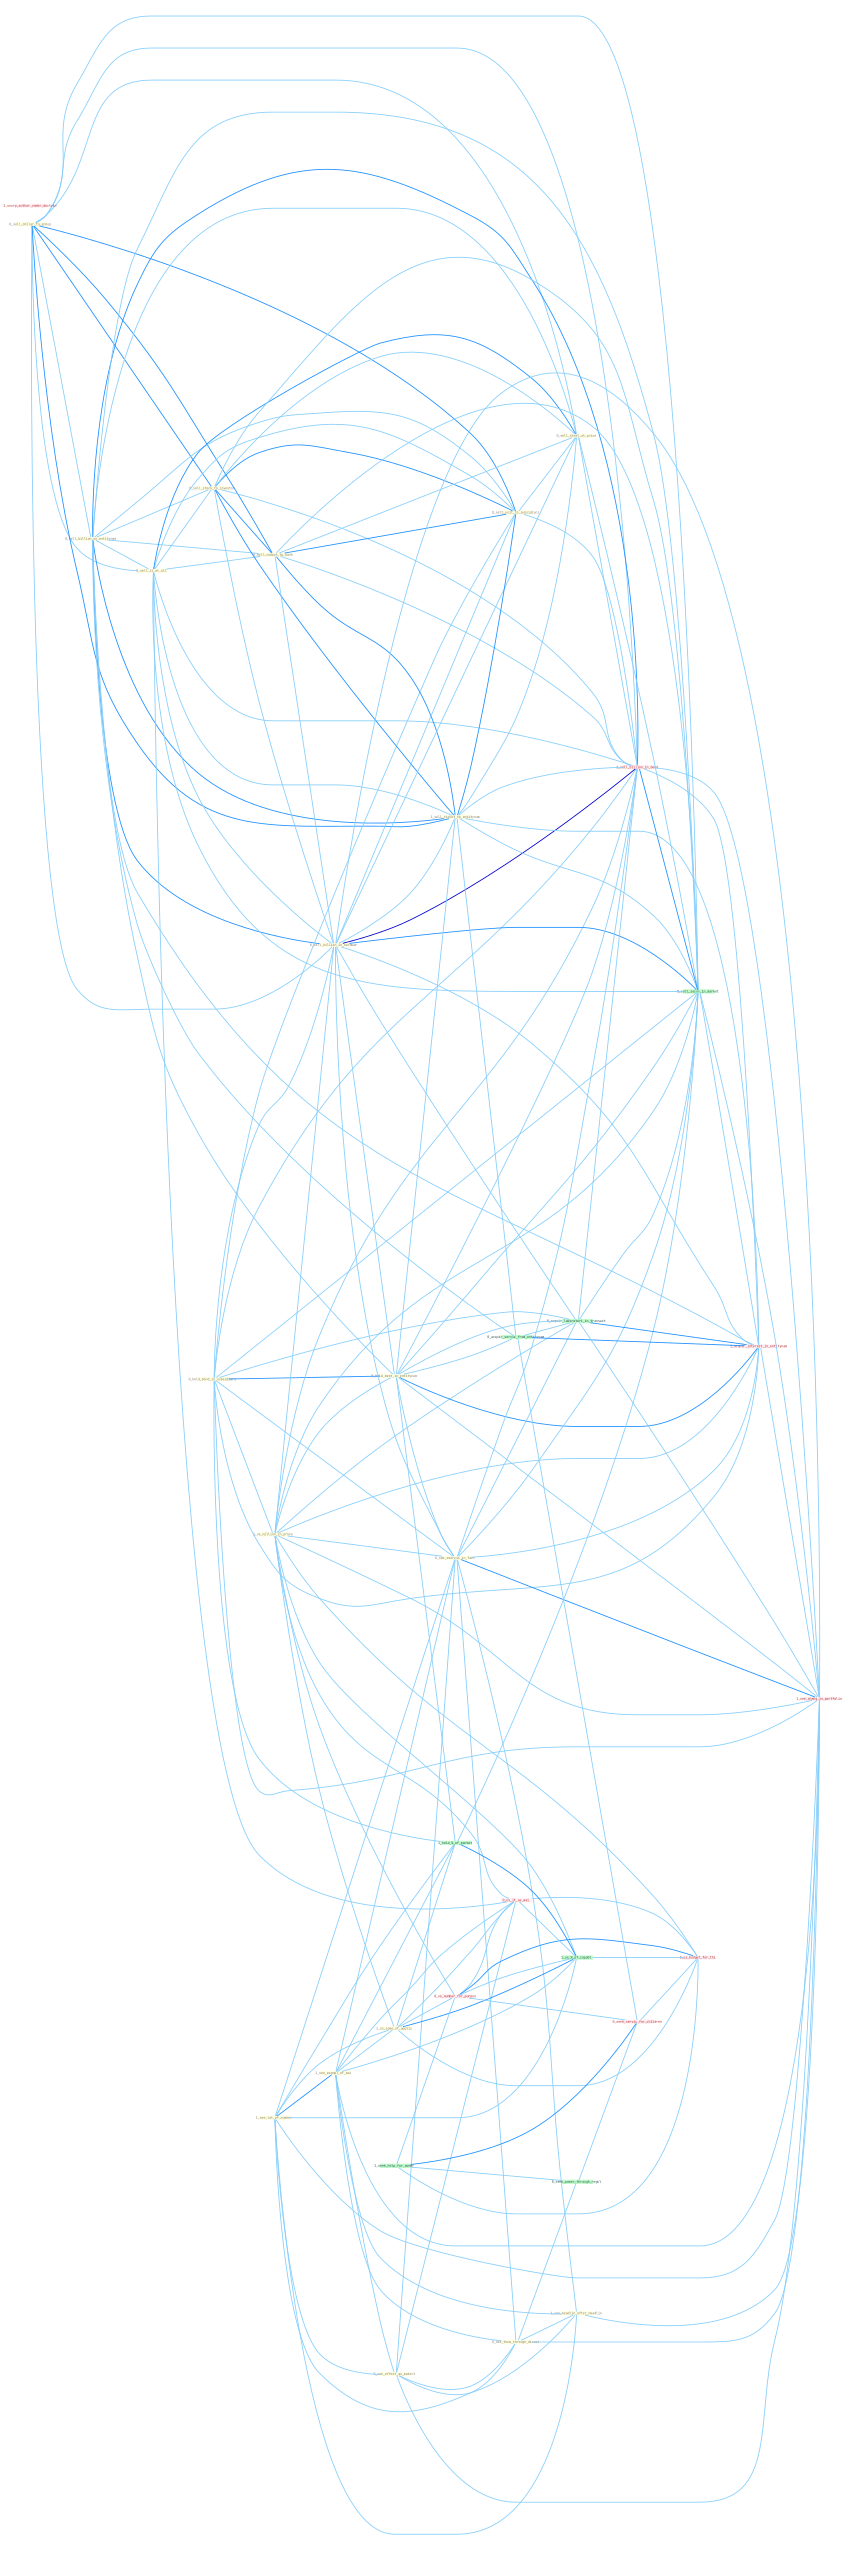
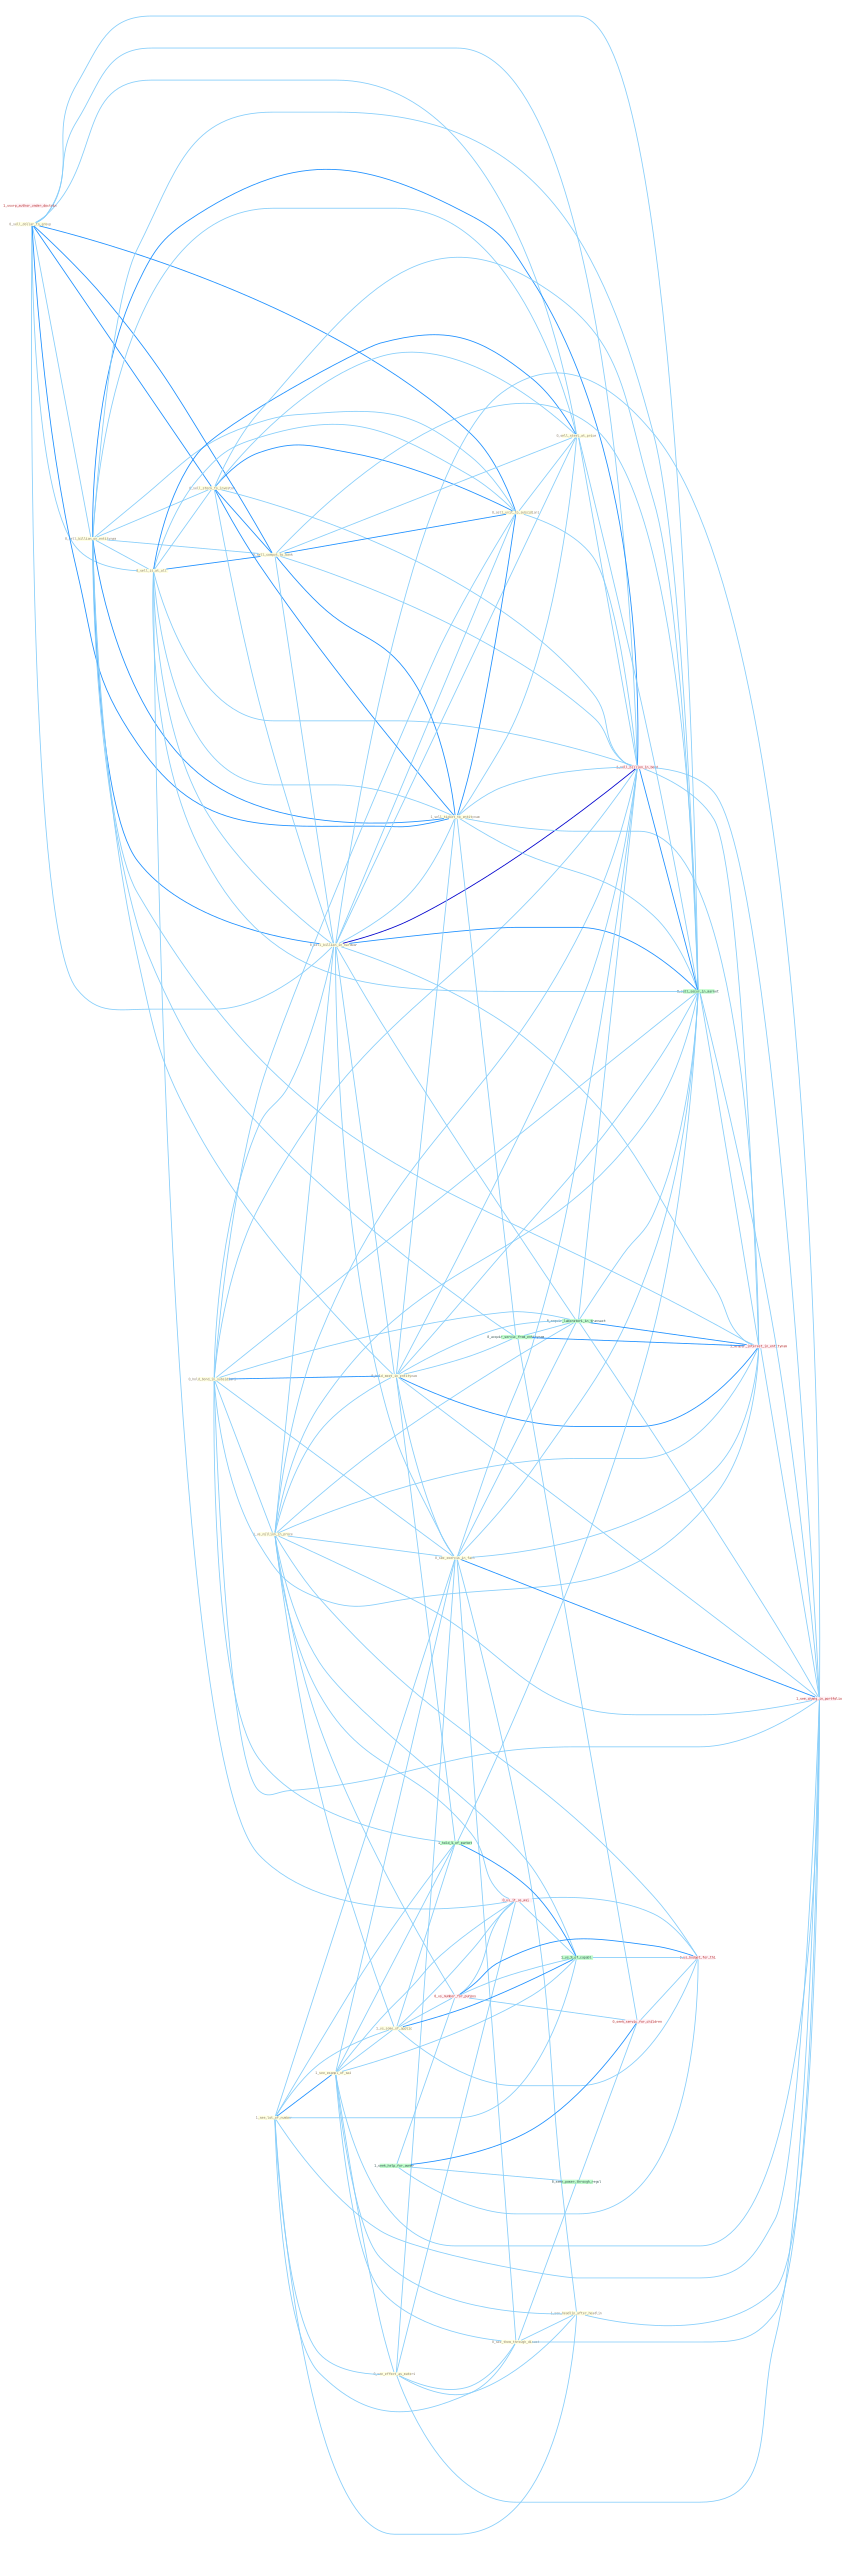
edge "0_sell_comput_to_bank" -- "0_sell_it_at_all": color #87cefa -> #1e90ff
